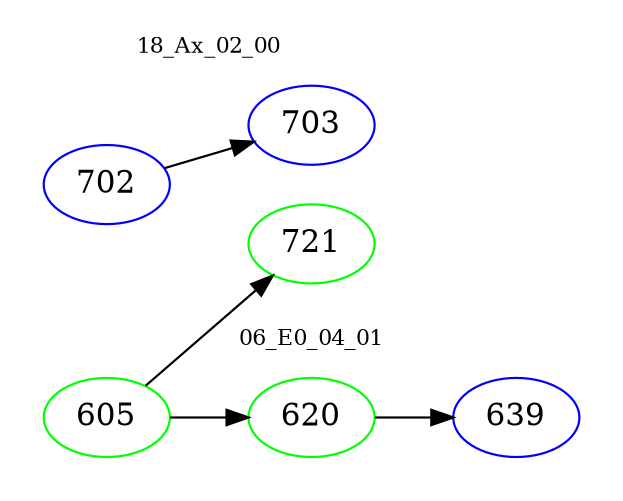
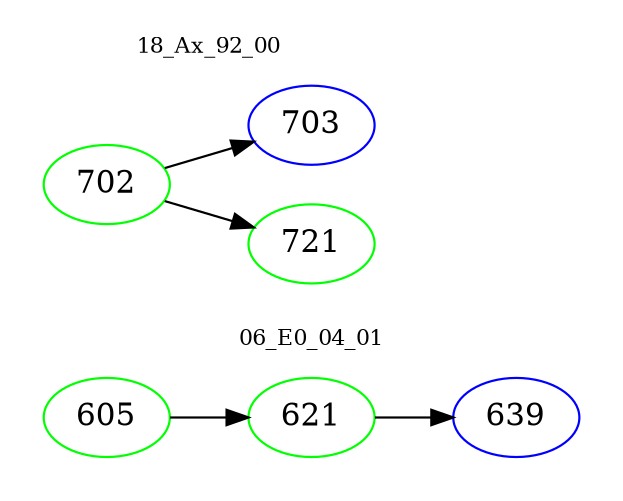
cluster "18_Ax_02_00": label "18_Ax_02_00" -> "18_Ax_92_00"
node "702": color blue -> green
edge "605" -> "721": now "702" -> "721"
node "620": label "620" -> "621"
